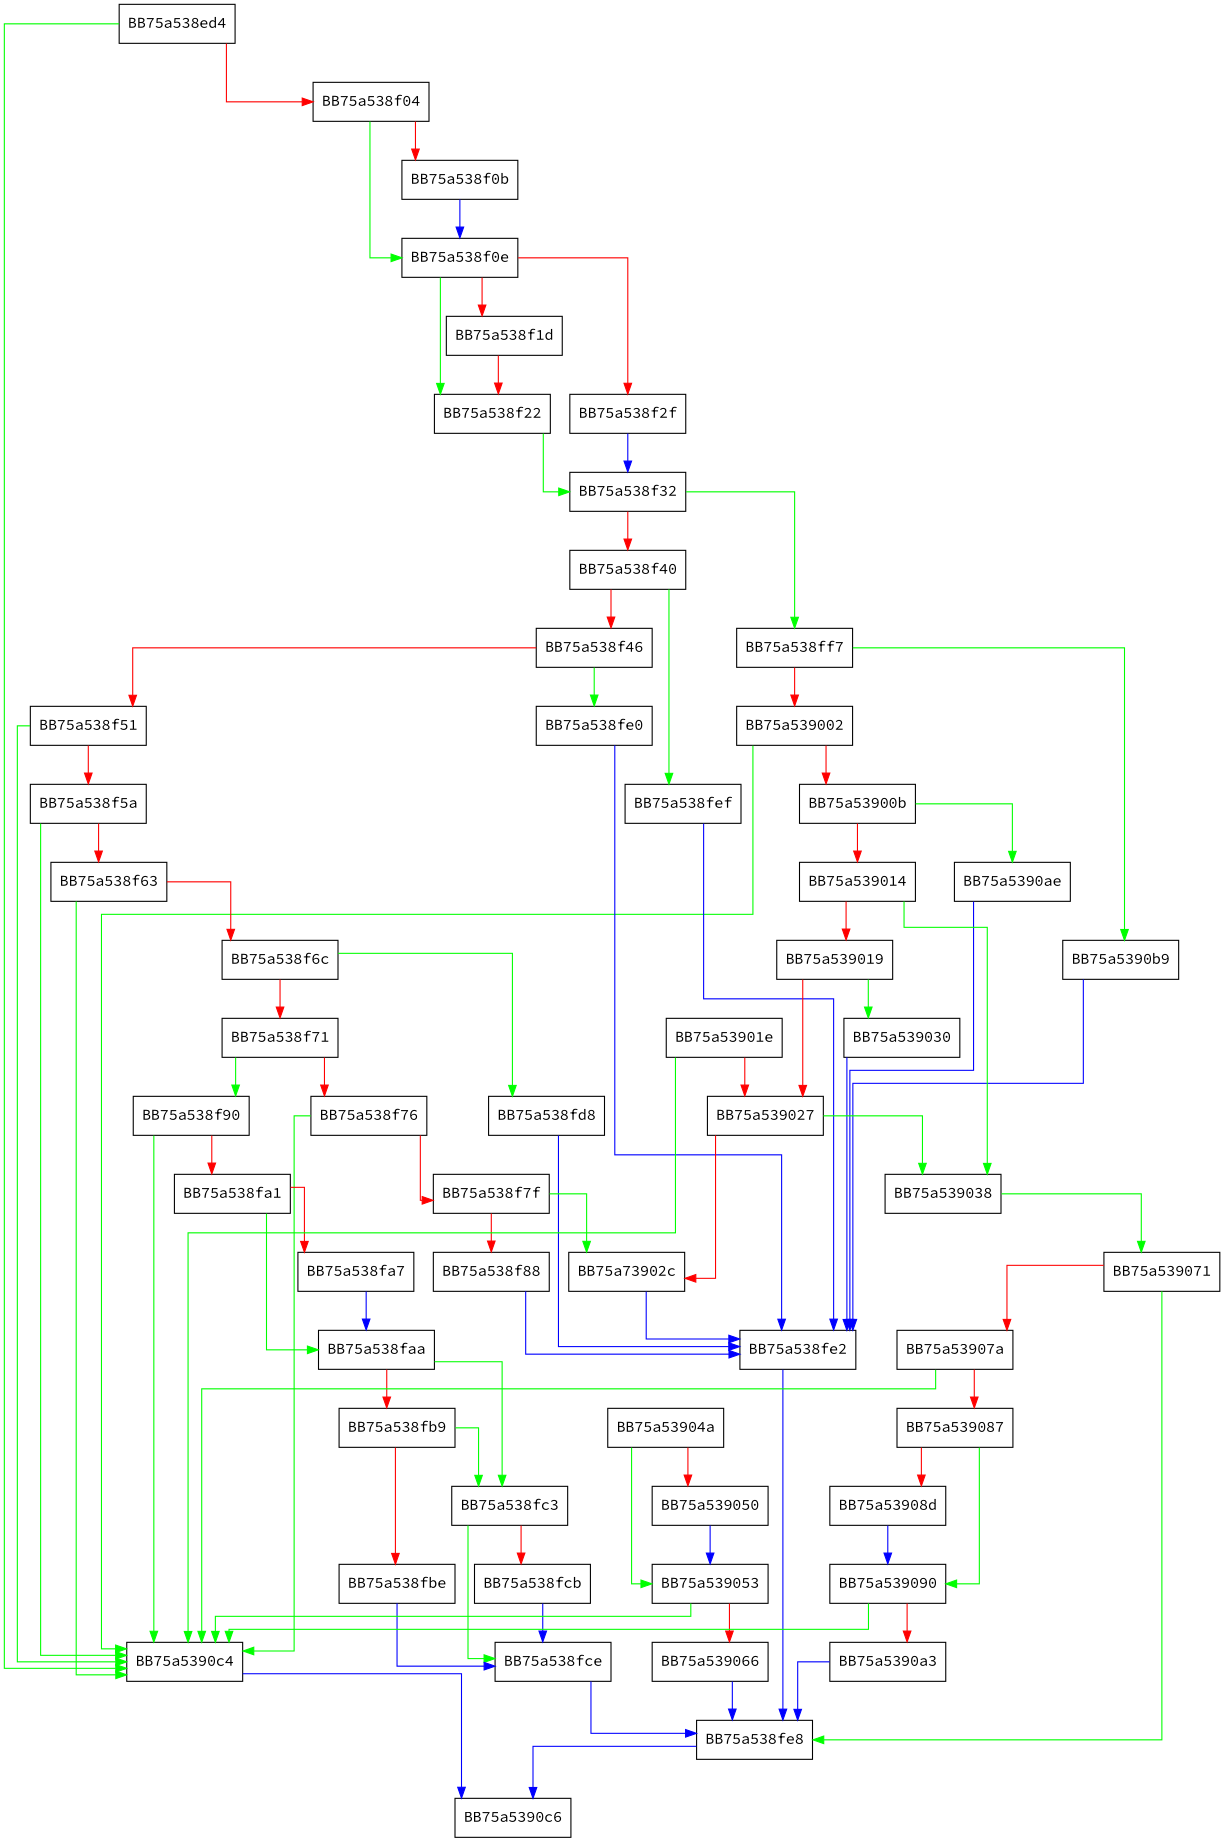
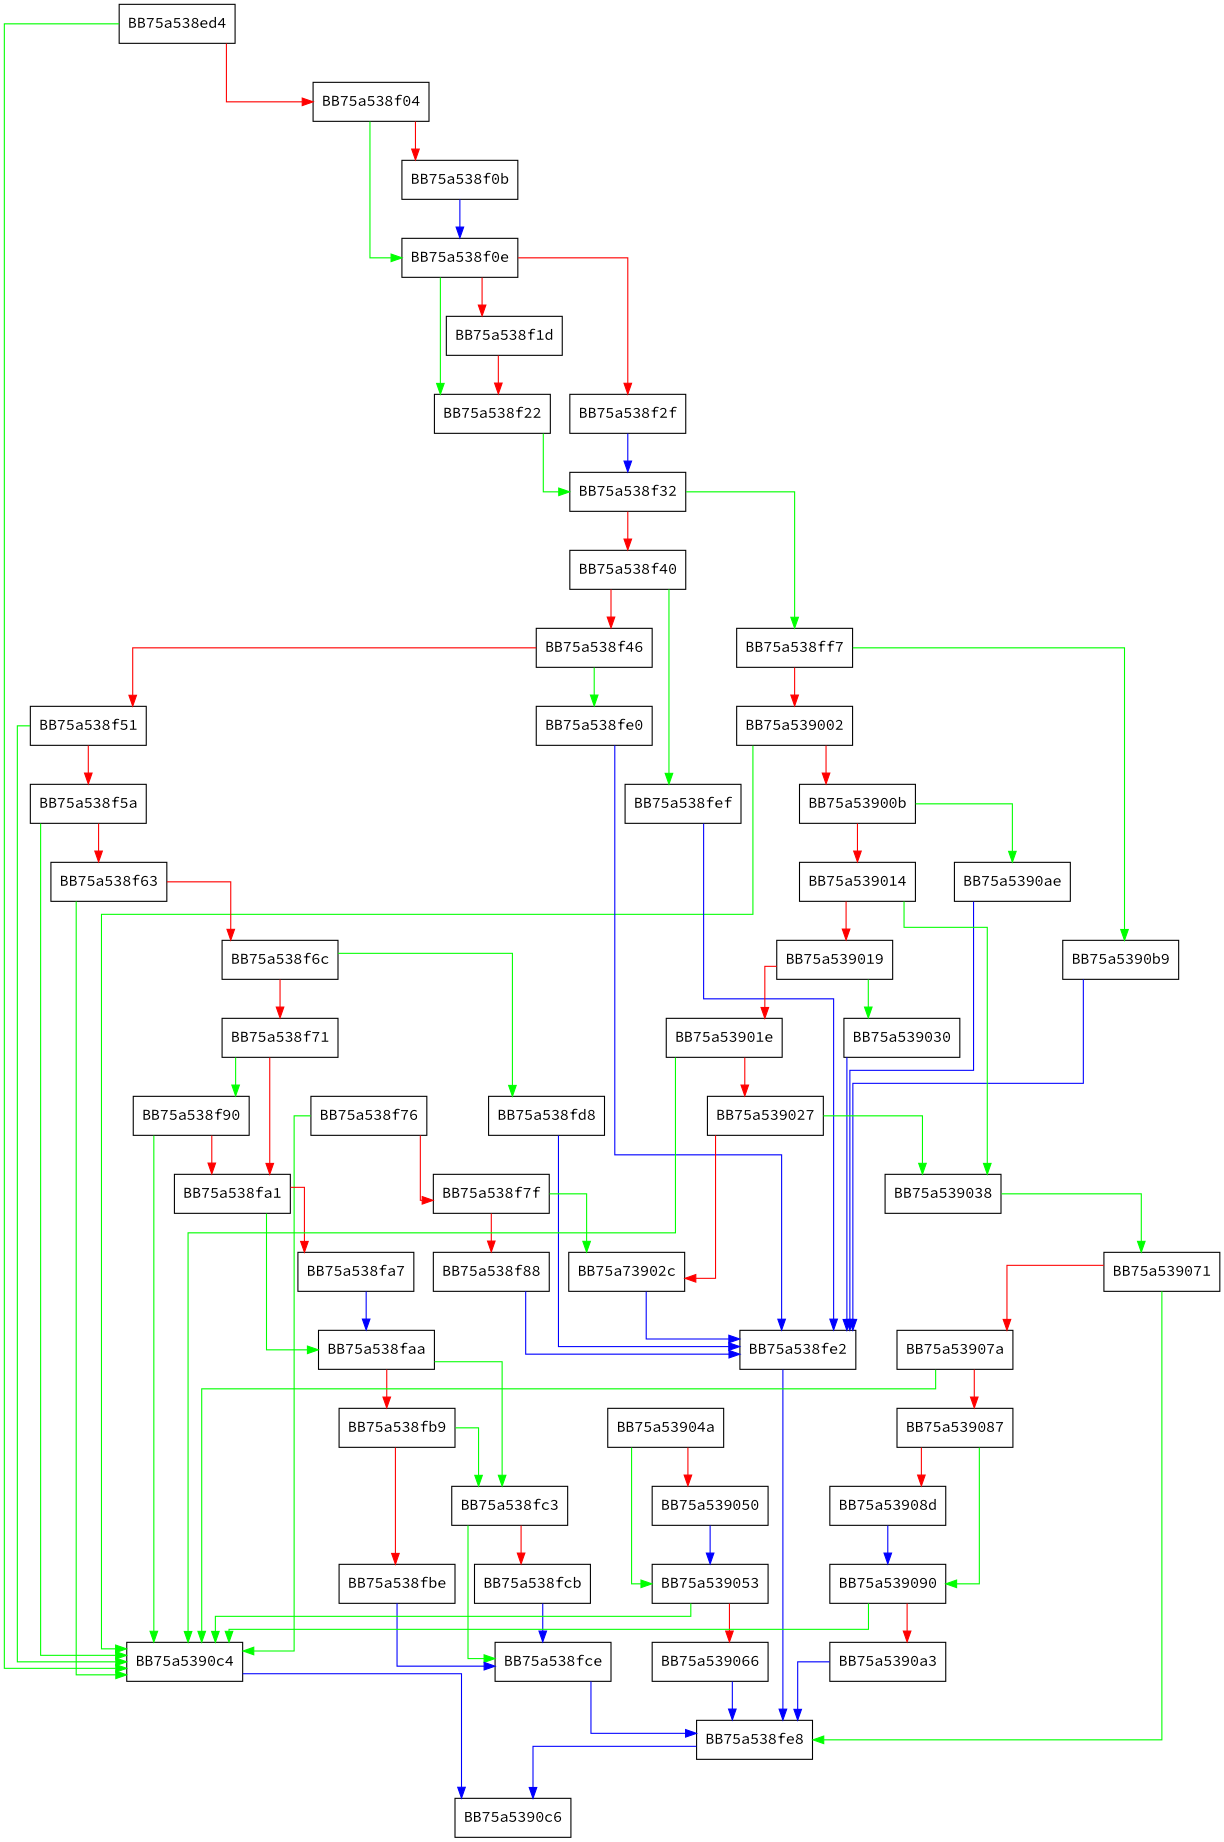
edge "BB75a539019" -> "BB75a539027": now "BB75a539019" -> "BB75a53901e"
edge "BB75a538f71" -> "BB75a538f76": now "BB75a538f71" -> "BB75a538fa1"
